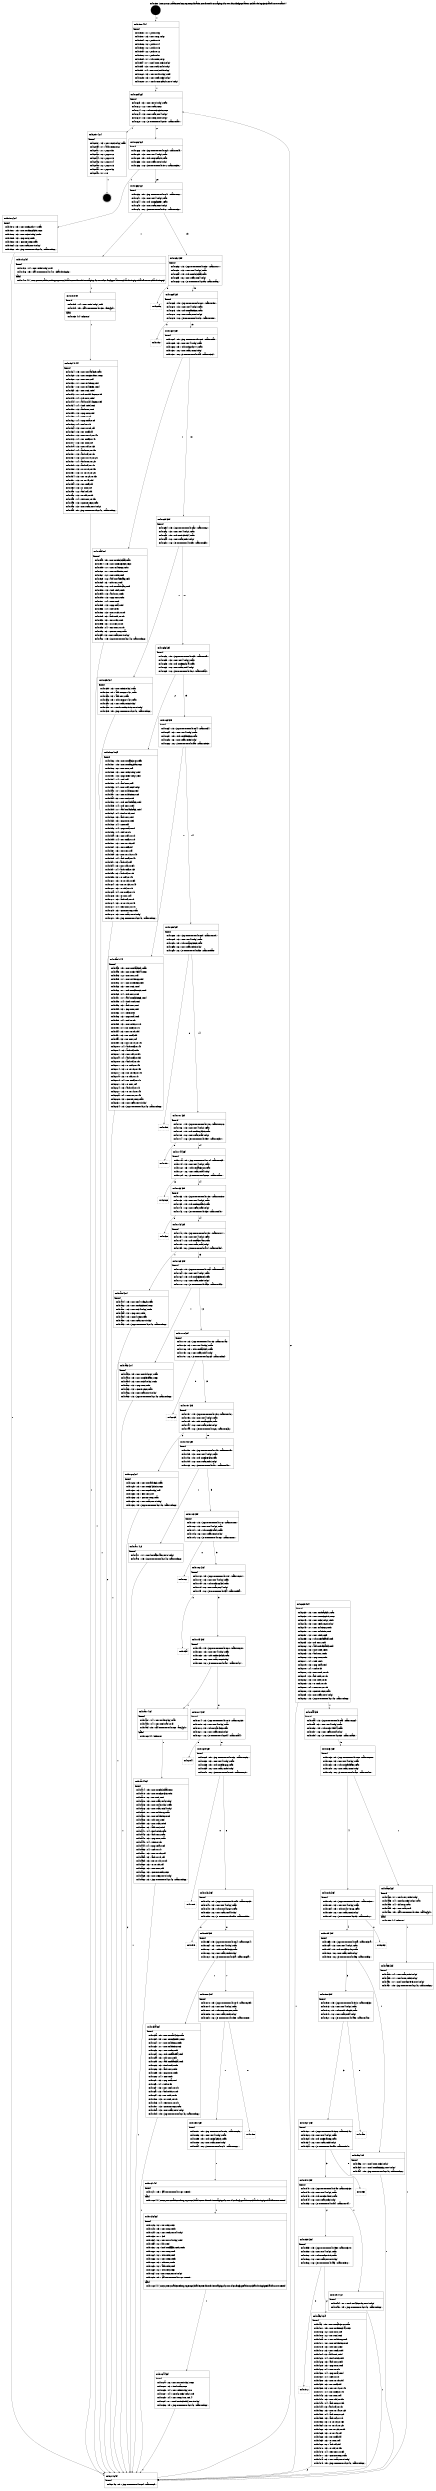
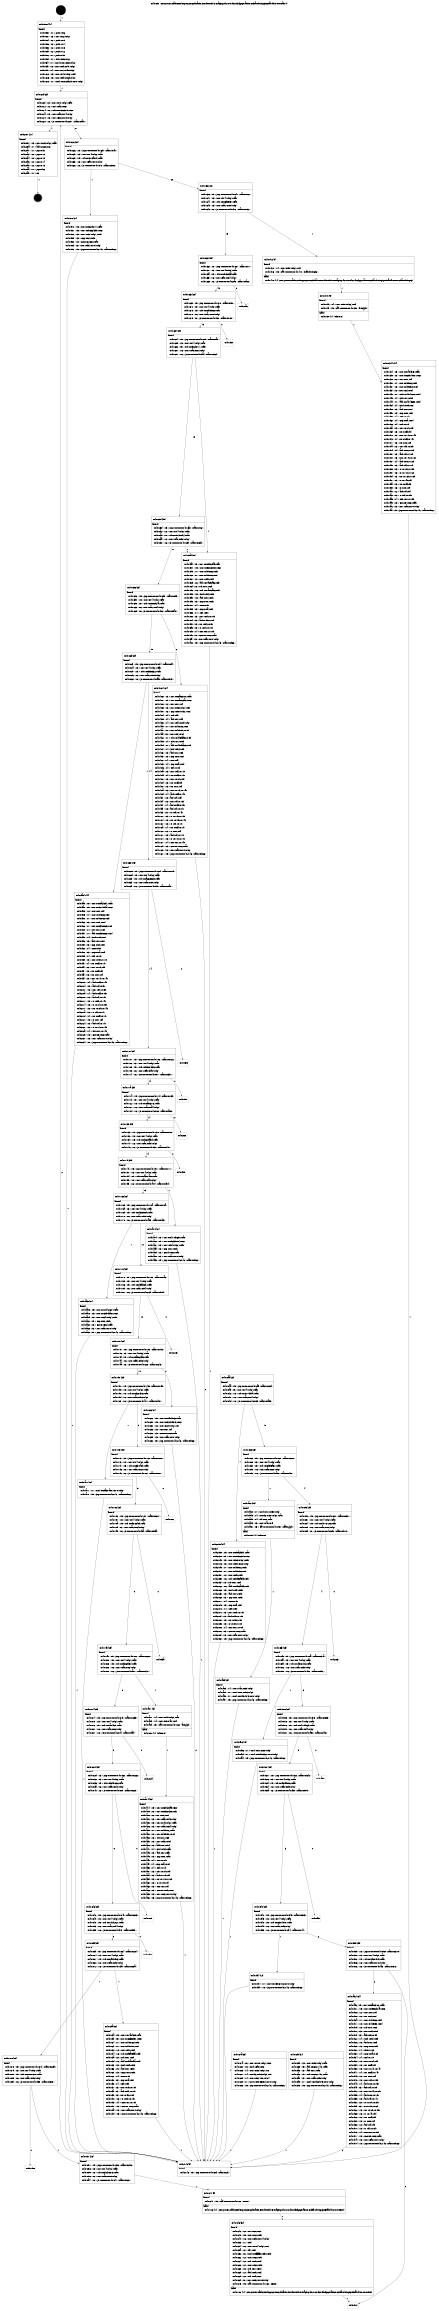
edge "0x40169d [25]" -> "0x401c9b [31]": now "0x40169d [25]" -> "0x4019af [88]"
edge "0x402039 [94]" -> "0x4018aa [25]": reversed
edge "0x401c46 [52]" -> "0x401c7a [33]": now "0x401c46 [52]" -> "0x401972"
